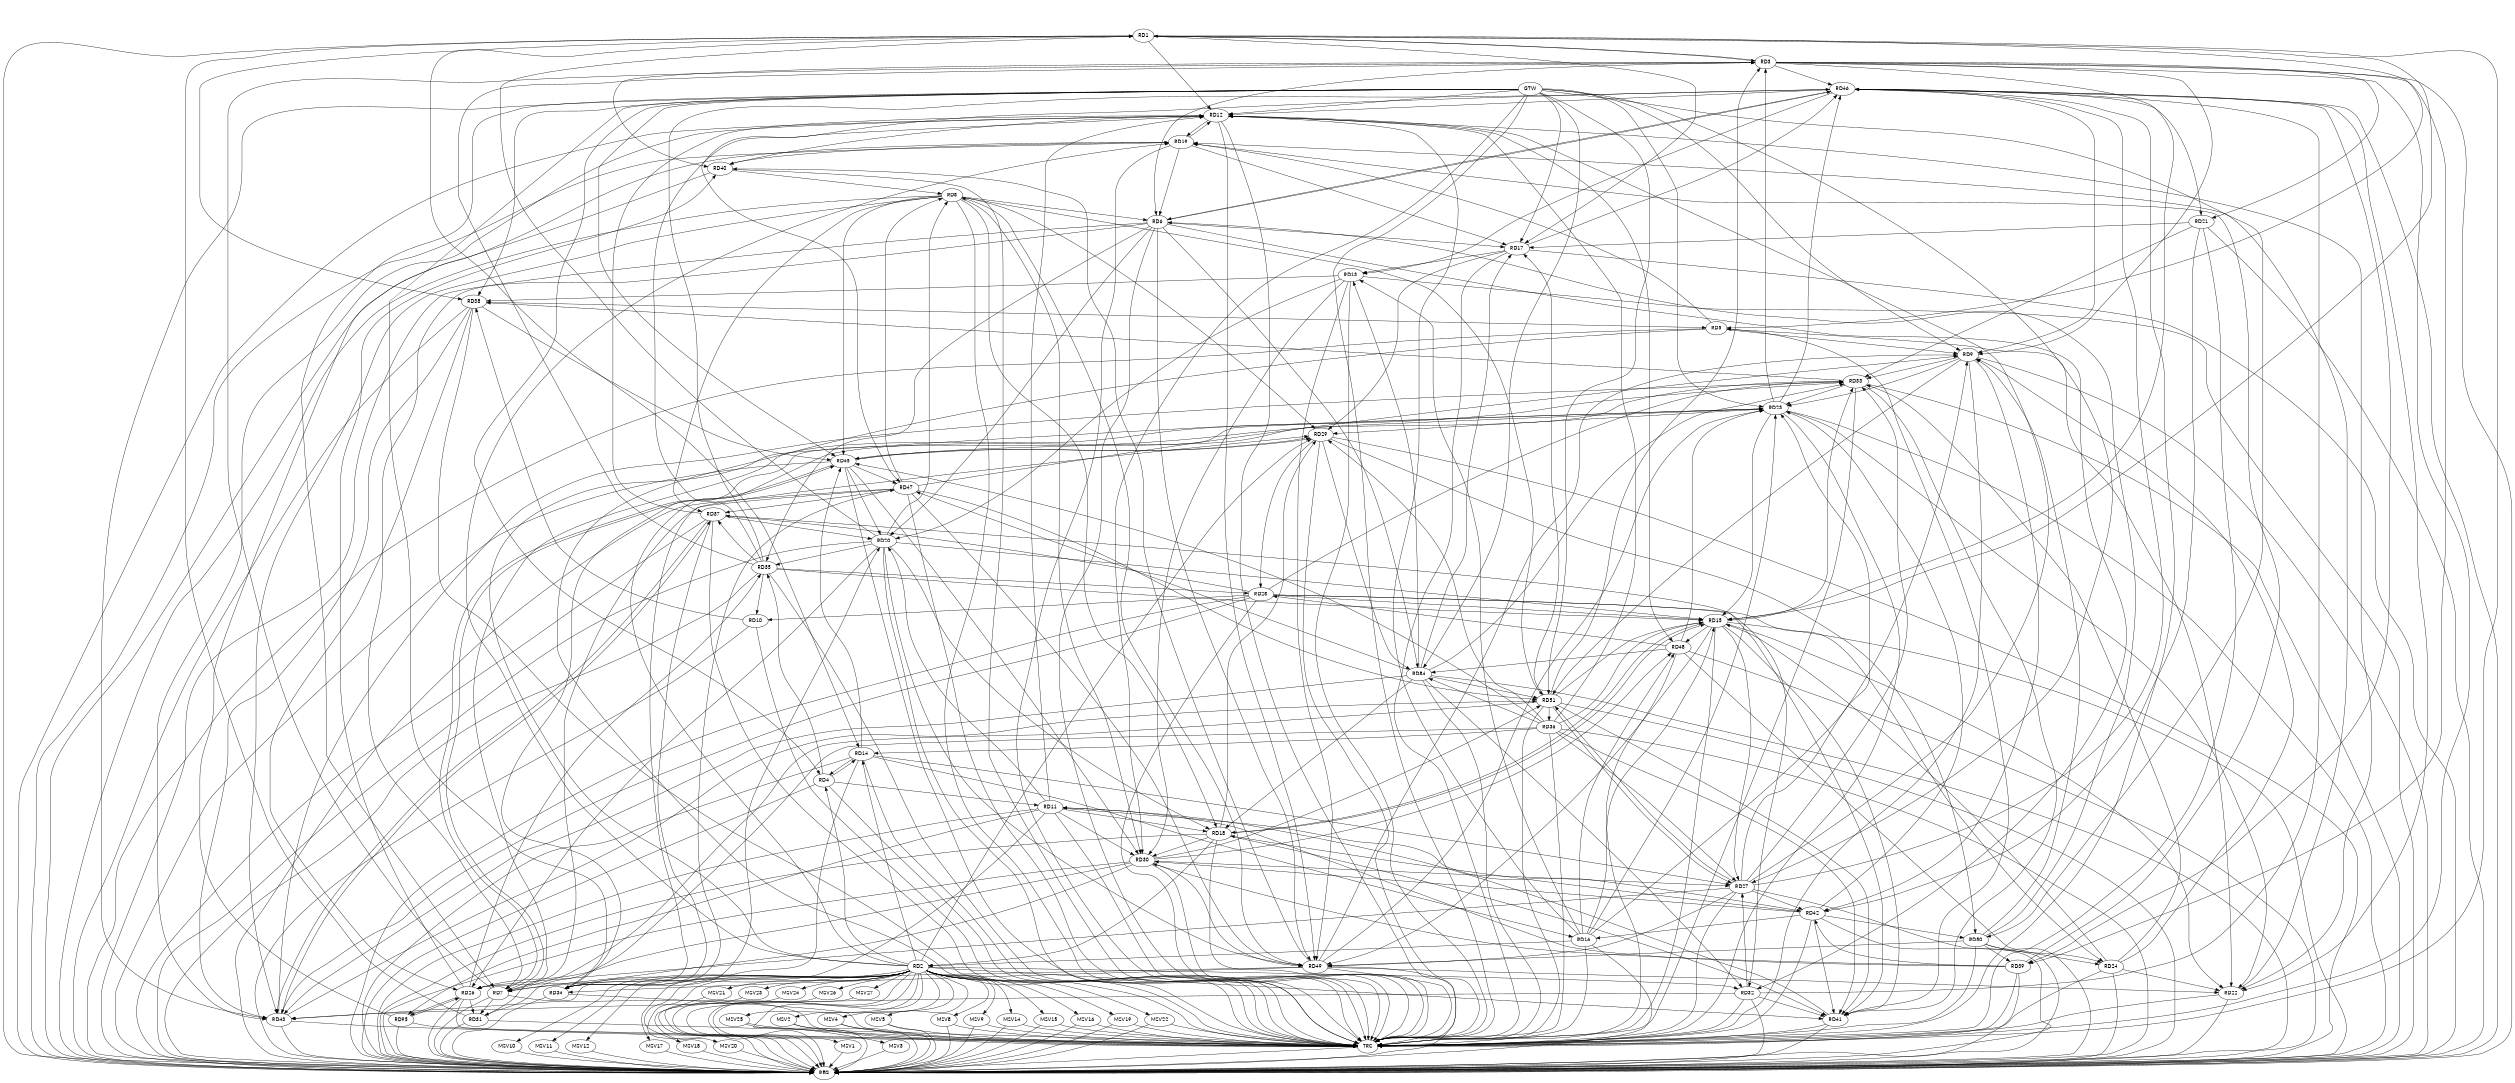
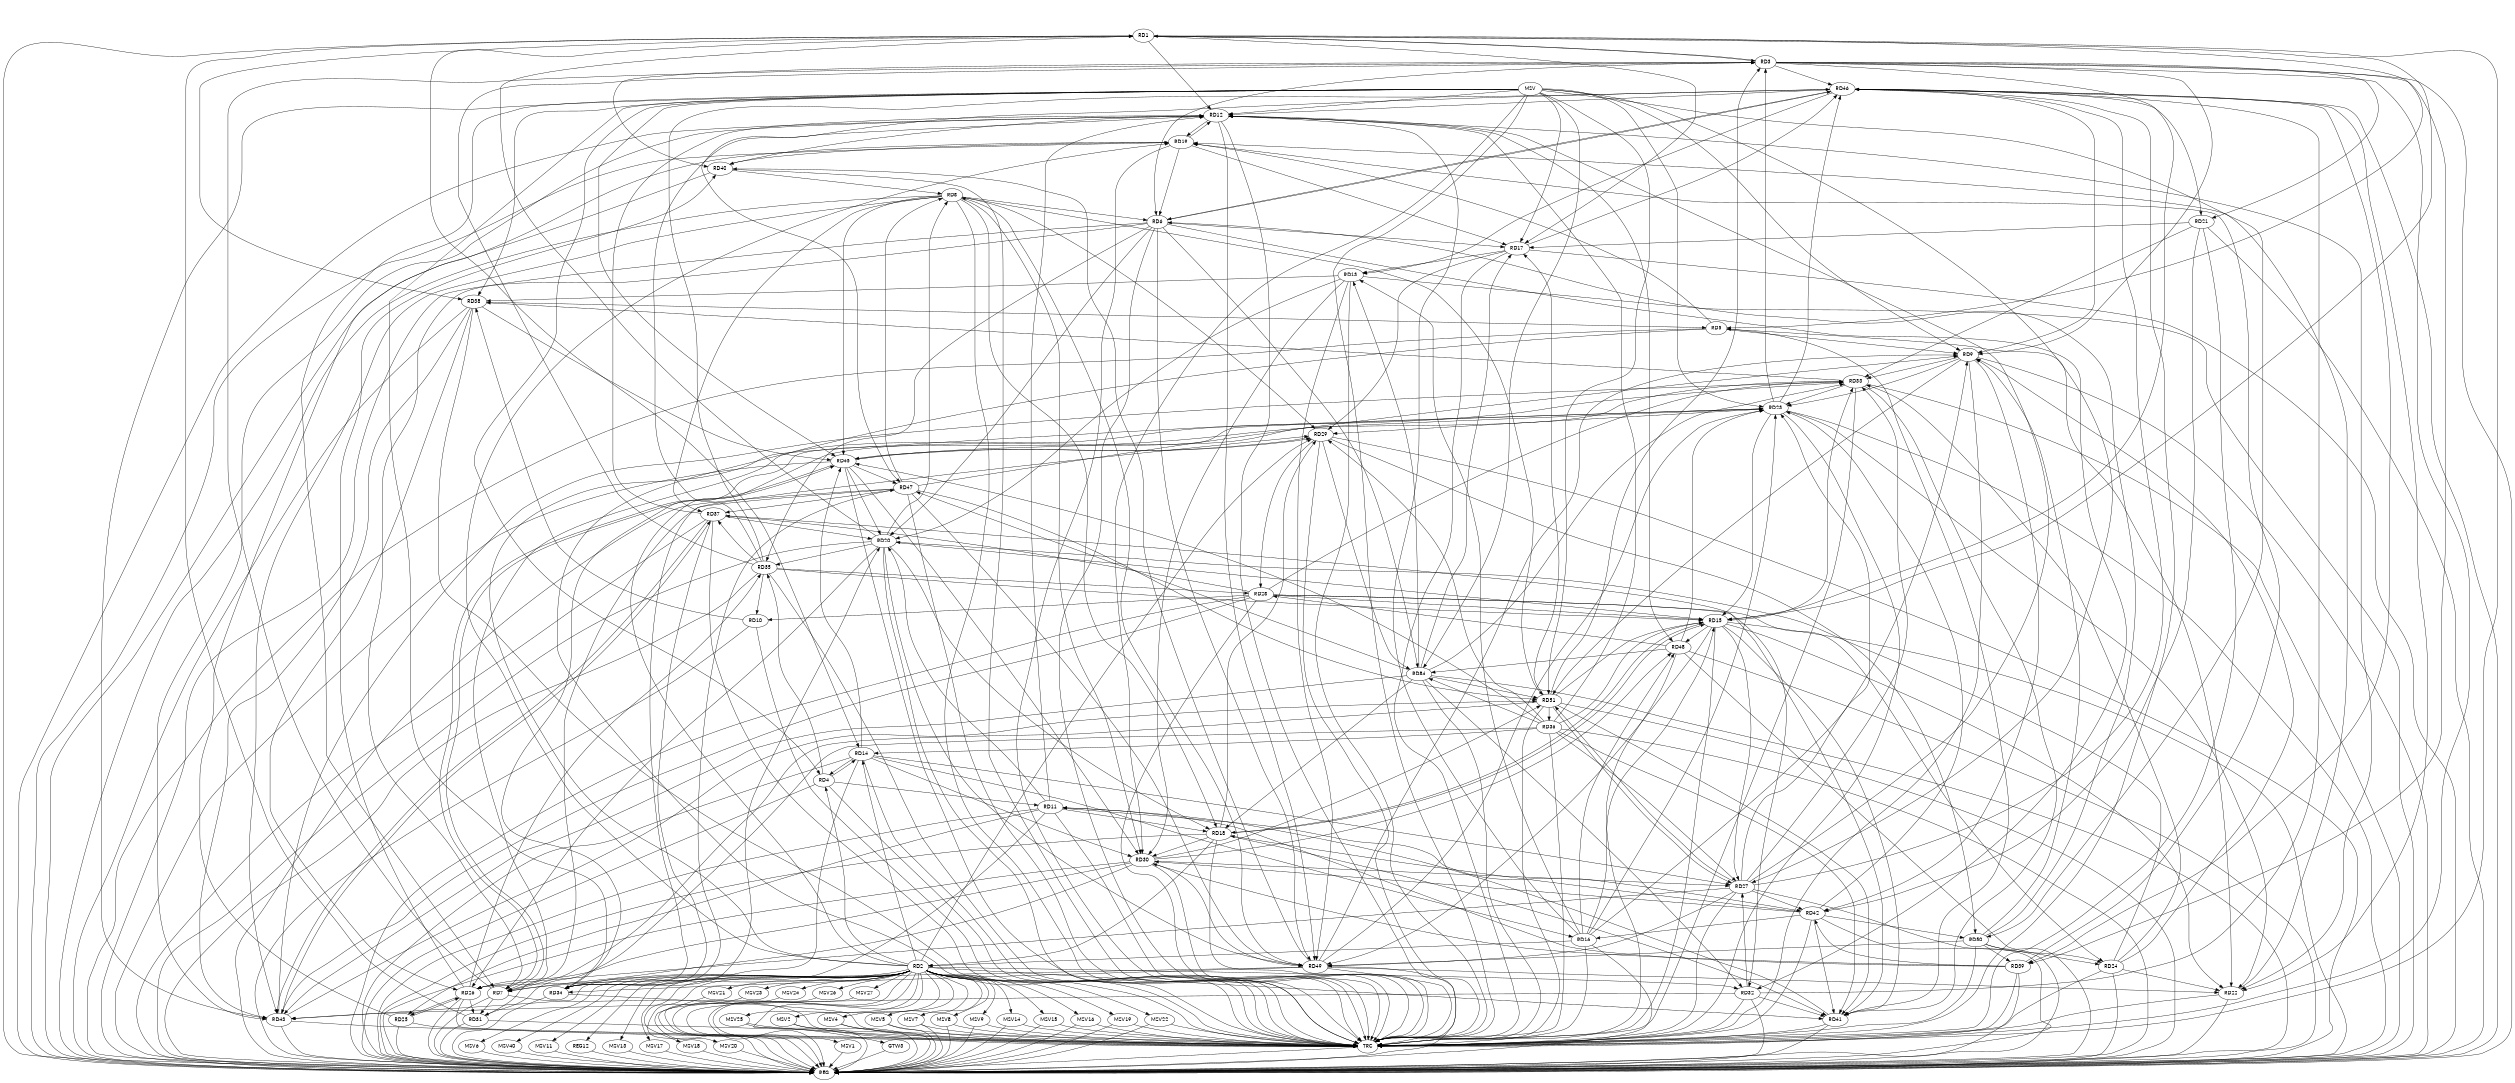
node "GTW": label "GTW" -> "MSV"
edge "RD24" -> "RD15": now "RD24" -> "RD20"
edge "RD11" -> "RD30": now "RD14" -> "RD30"
node "RD95": label "RD95" -> "RD25"
node "MSV7": added
node "MSV6": added
node "MSV10": label "MSV10" -> "MSV40"
node "MSV12": label "MSV12" -> "REG12"
node "MSV13": added
node "MSV3": label "MSV3" -> "GTW3"
